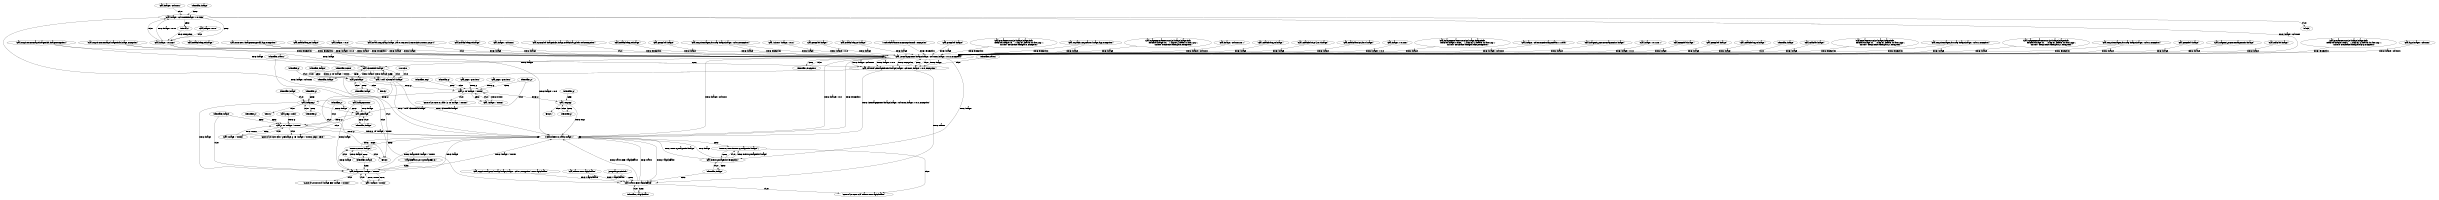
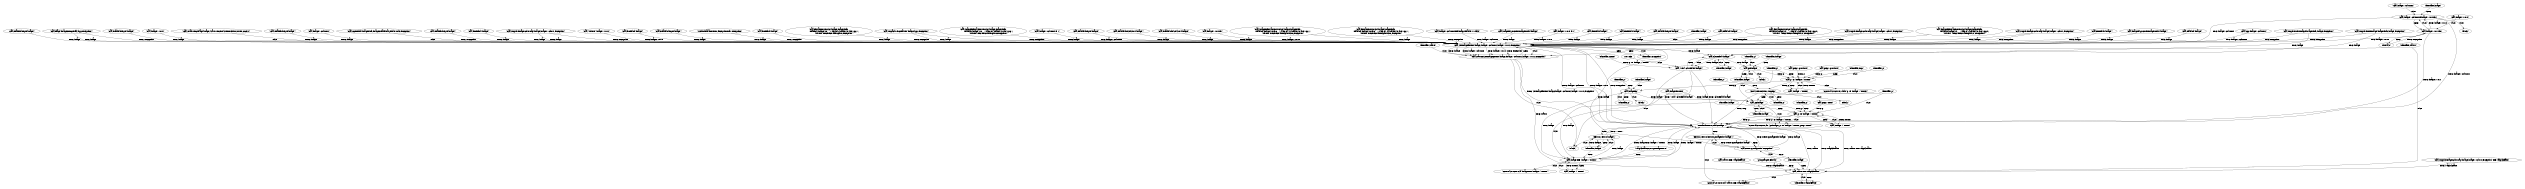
edge "(Call,image->columns=image->rows=0)" -> "(Literal,0)": now "(Call,image->rows=0)" -> "(Literal,0)"
node "(Call,InsertRow(image,BImgBuff,i,bpp,exception))": label "(Call,InsertRow(image,BImgBuff,i,bpp,exception))" -> "(Call,Flags(image,BImgBuff,i,bpp,exception))"
node "(Call,*tmp=p)": label "(Call,*tmp=p)" -> "(PosSizePrecision,*tmp=p)"
